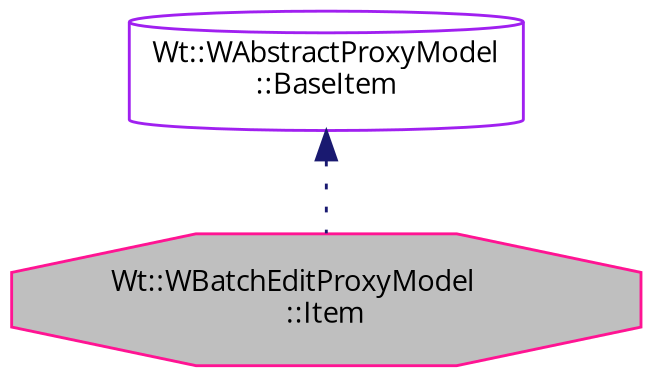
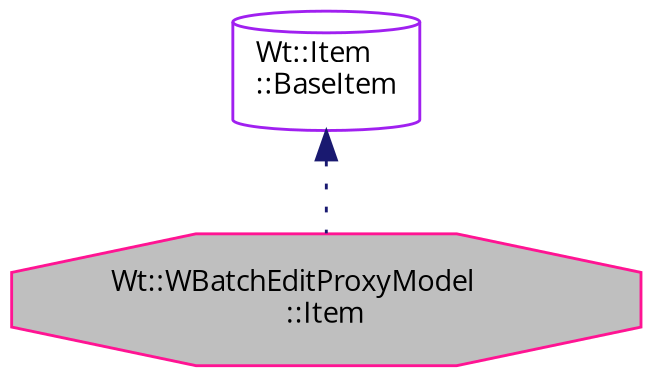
node "Wt::WAbstractProxyModel ::BaseItem": label "Wt::WAbstractProxyModel ::BaseItem" -> "Wt::Item ::BaseItem"
